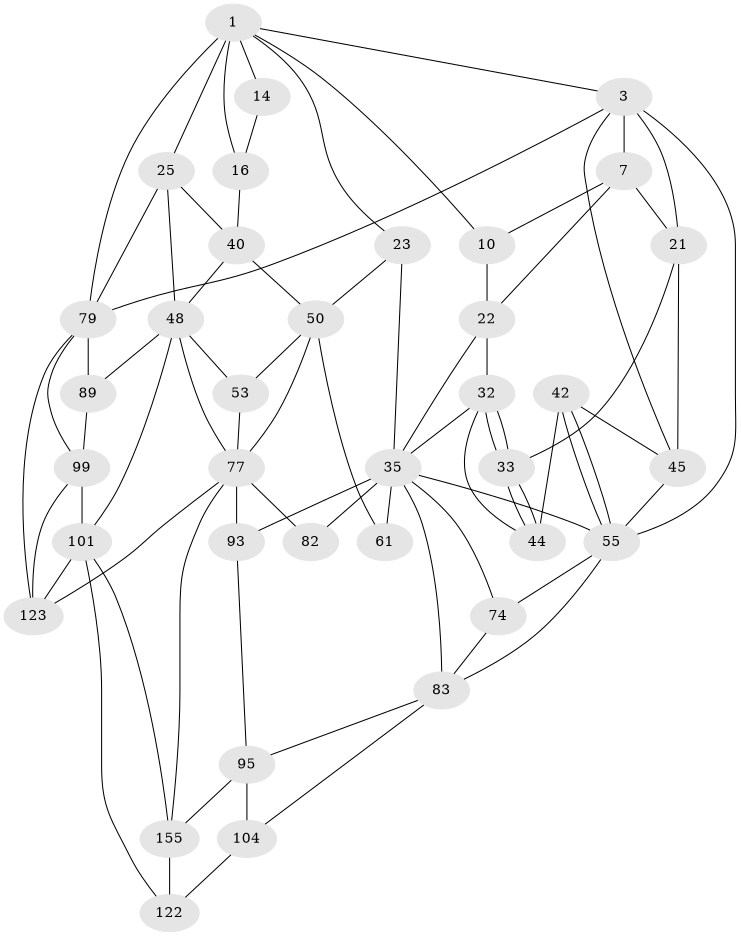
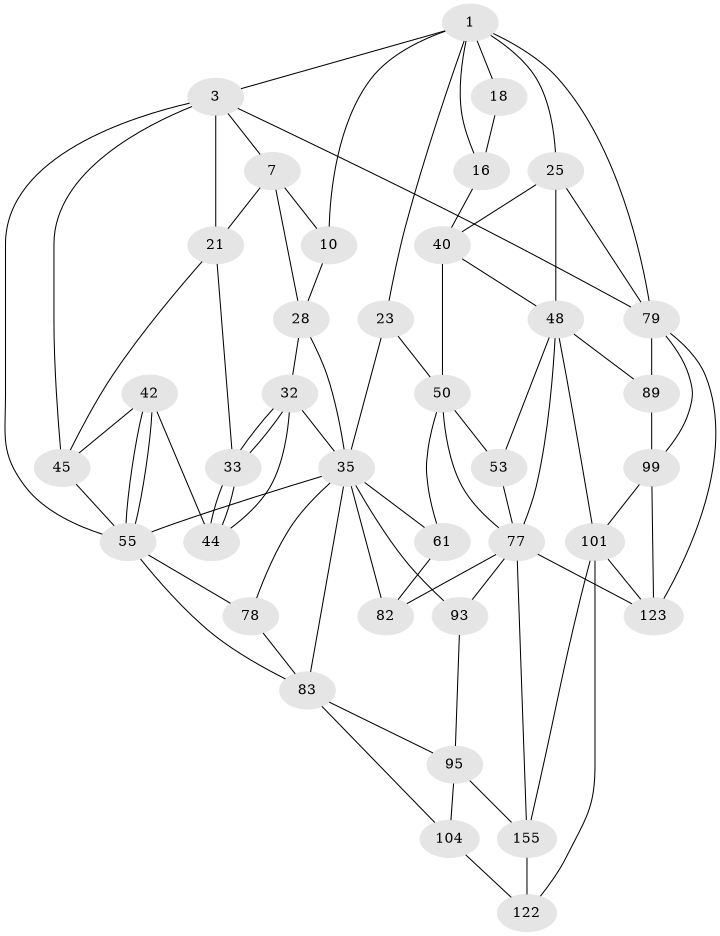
node "14": label "14" -> "18"
node "22": label "22" -> "28"
edge "61" -- "82": added
node "74": label "74" -> "78"
